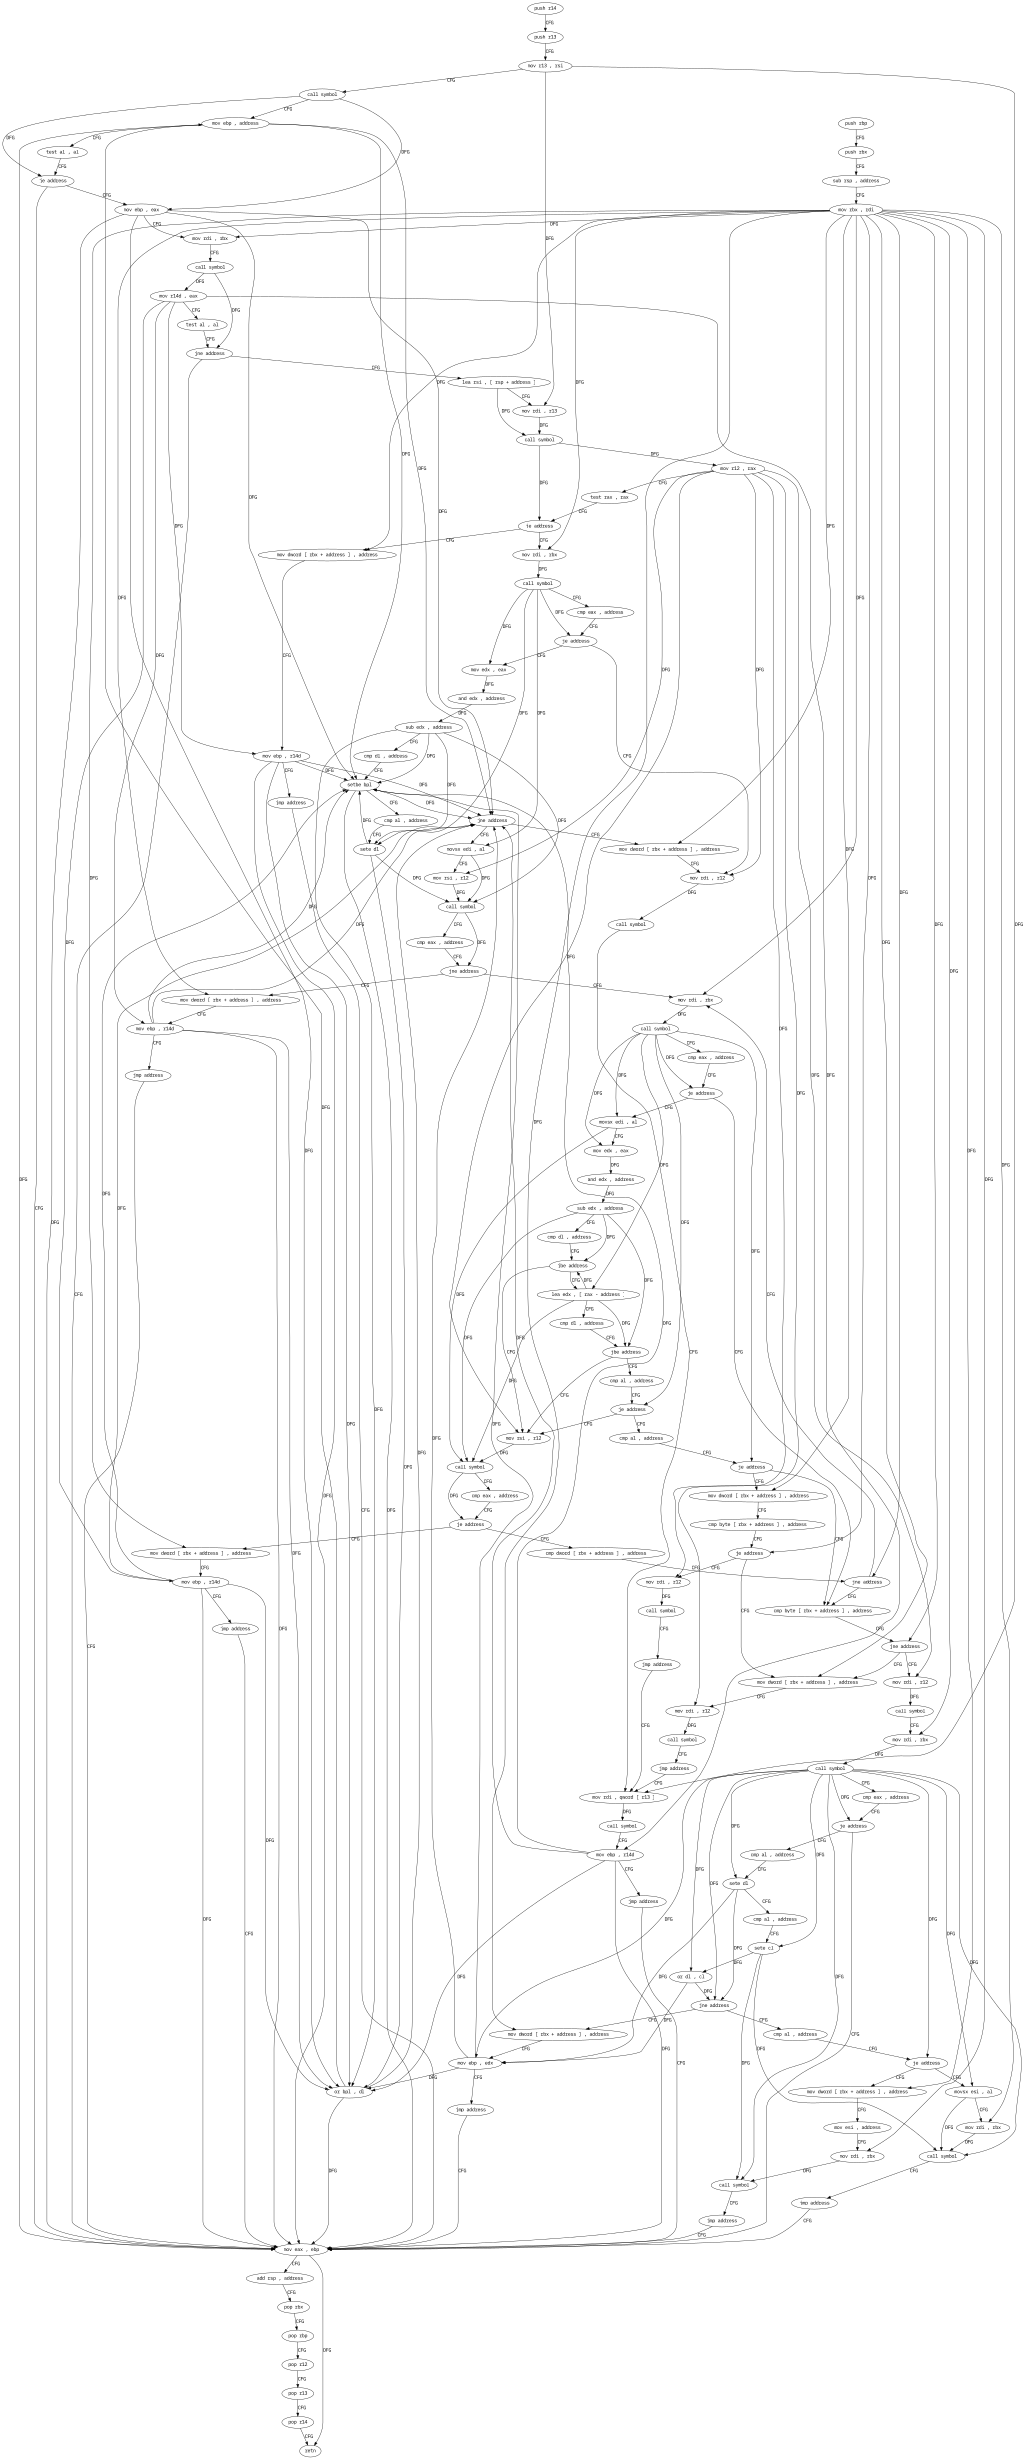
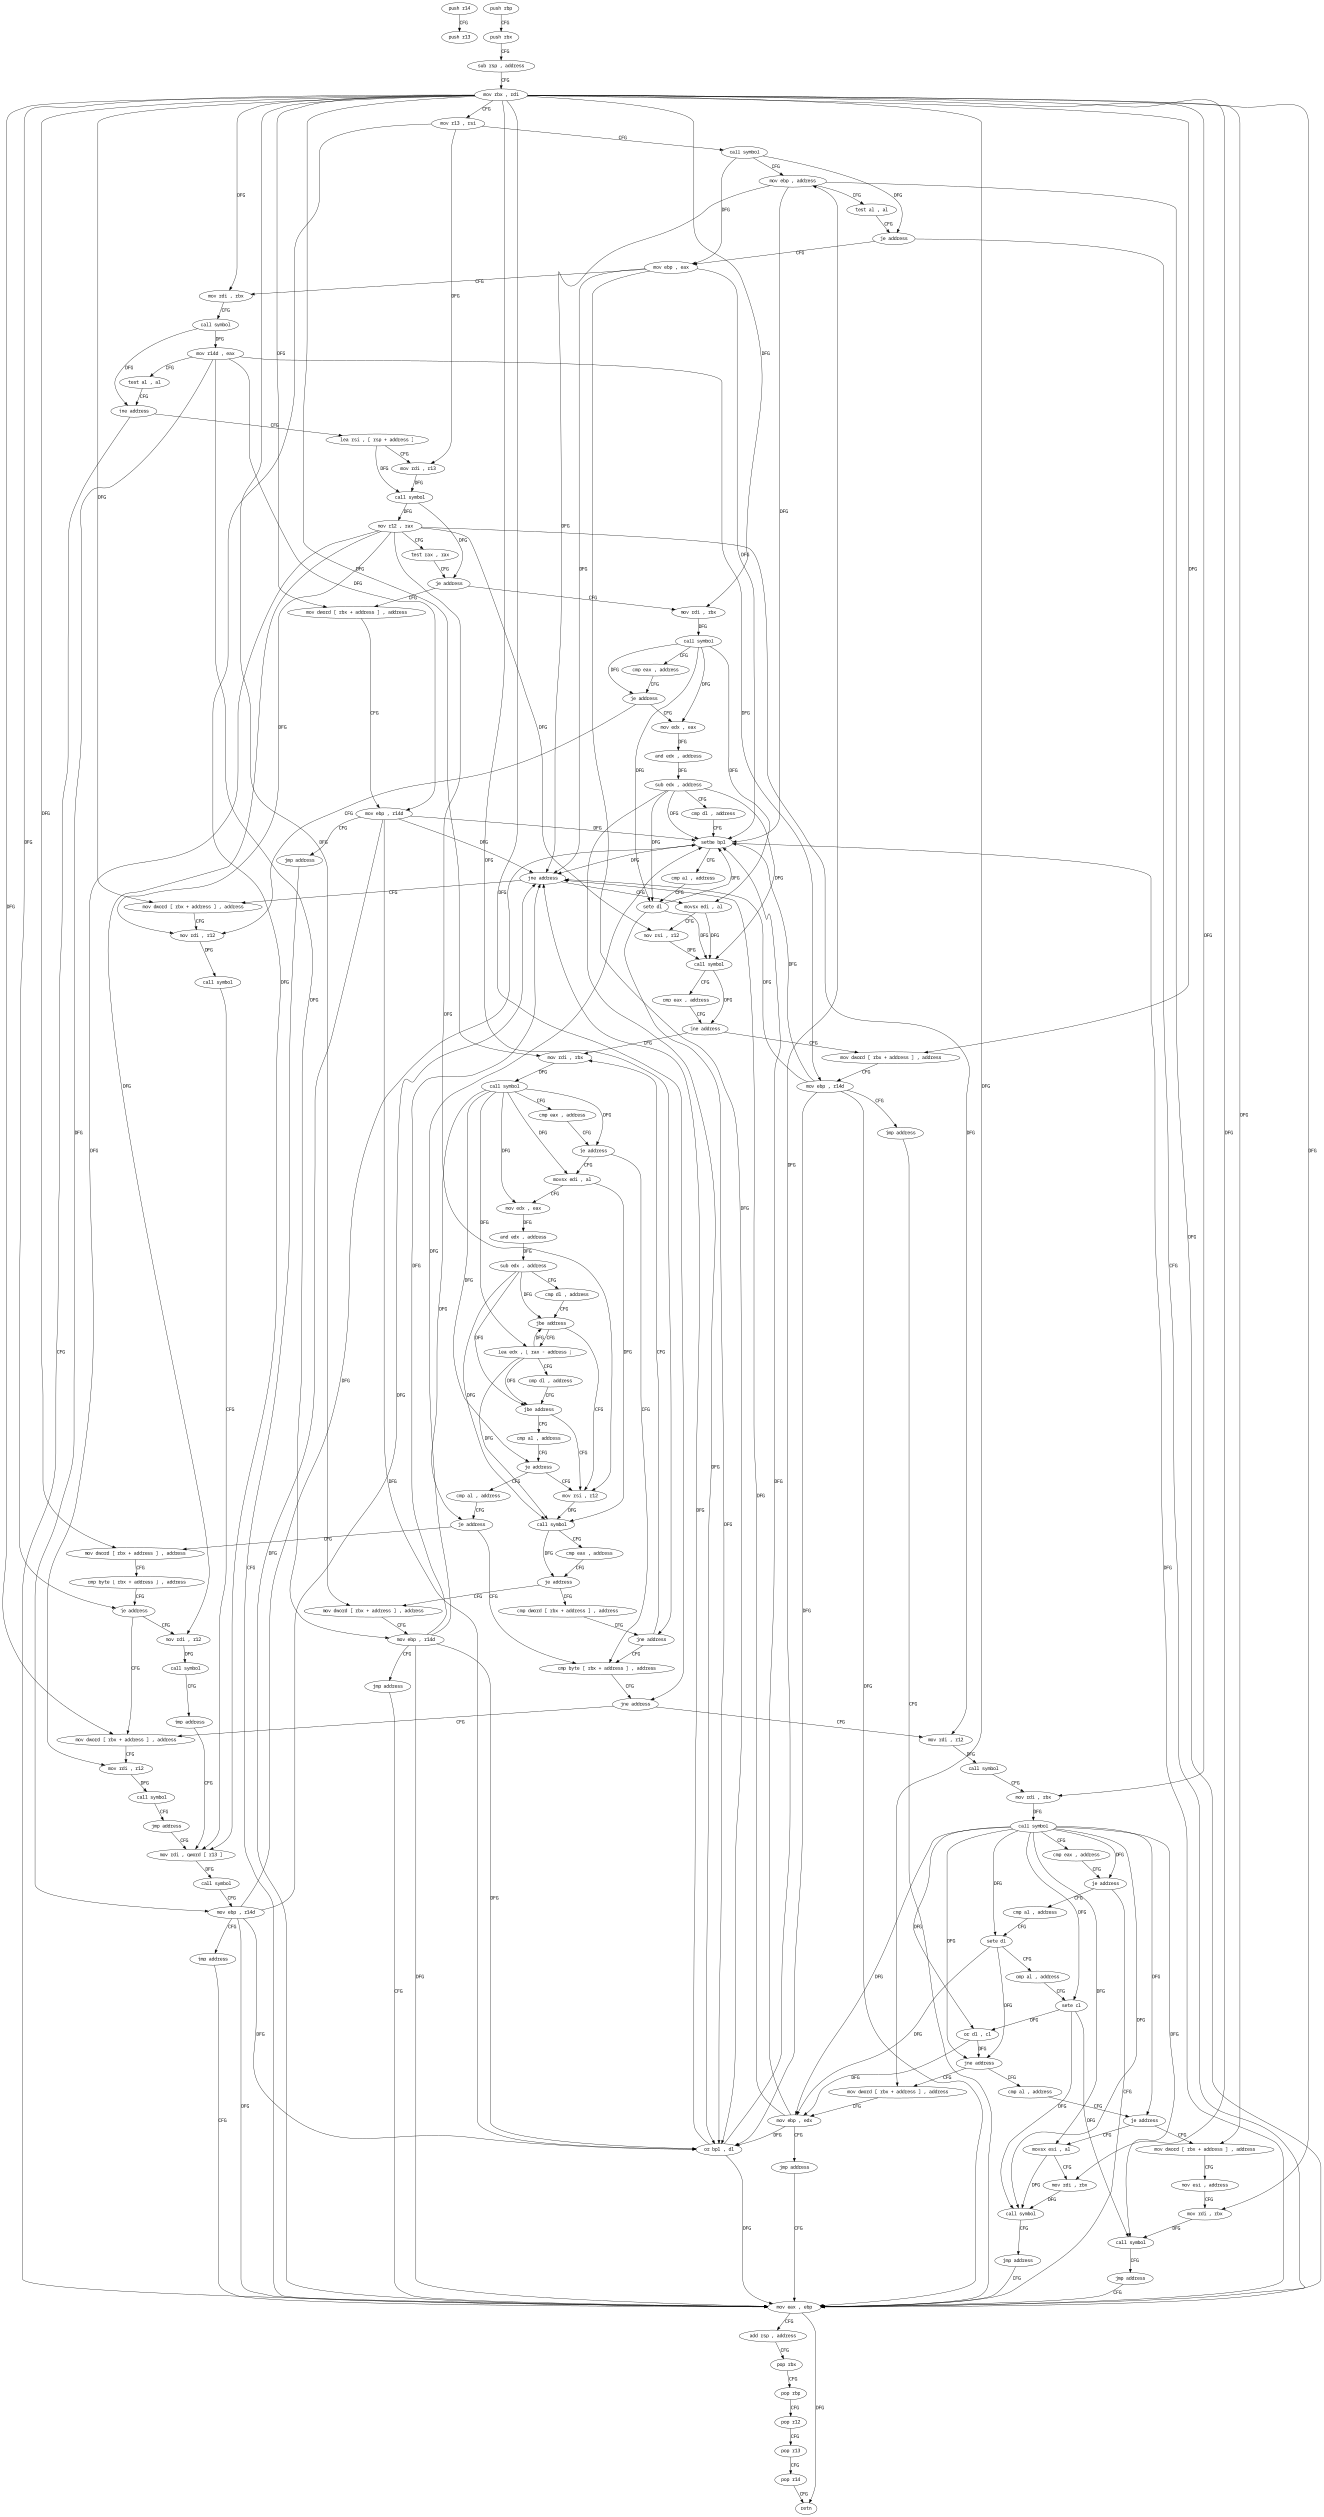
edge "push r13" -> "mov r13 , rsi": now "mov rbx , rdi" -> "mov r13 , rsi"
edge "mov ebp , eax" -> "mov eax , ebp": removed, label "DFG"
